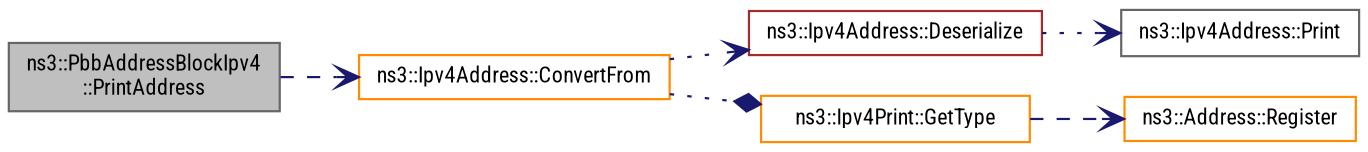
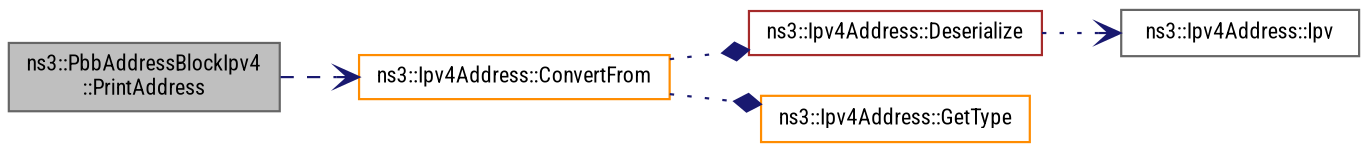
node "ns3::Ipv4Address::Print": label "ns3::Ipv4Address::Print" -> "ns3::Ipv4Address::Ipv"
edge "ns3::Ipv4Address::ConvertFrom" -> "ns3::Ipv4Address::Deserialize": arrowhead vee -> diamond
node "ns3::Ipv4Print::GetType": label "ns3::Ipv4Print::GetType" -> "ns3::Ipv4Address::GetType"
node "ns3::Address::Register": removed
